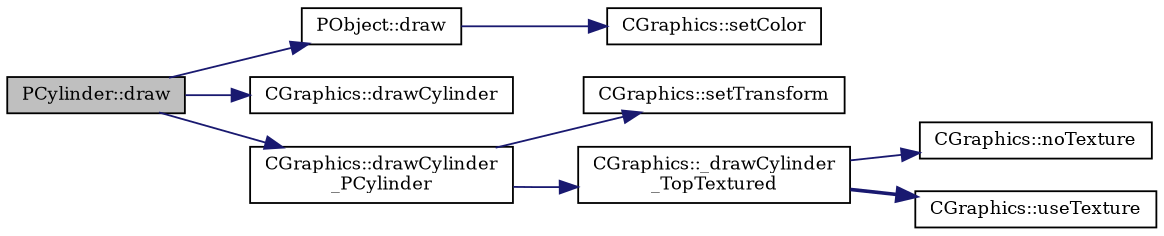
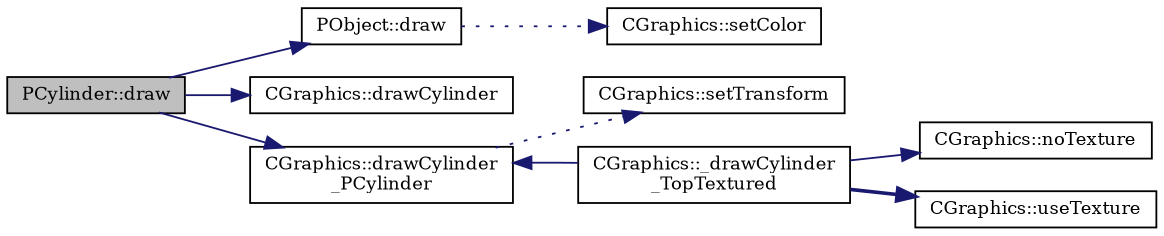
edge "PObject::draw" -> "CGraphics::setColor": style solid -> dotted
edge "CGraphics::drawCylinder _PCylinder" -> "CGraphics::setTransform": style solid -> dotted
edge "CGraphics::drawCylinder _PCylinder" -> "CGraphics::_drawCylinder _TopTextured": reversed
